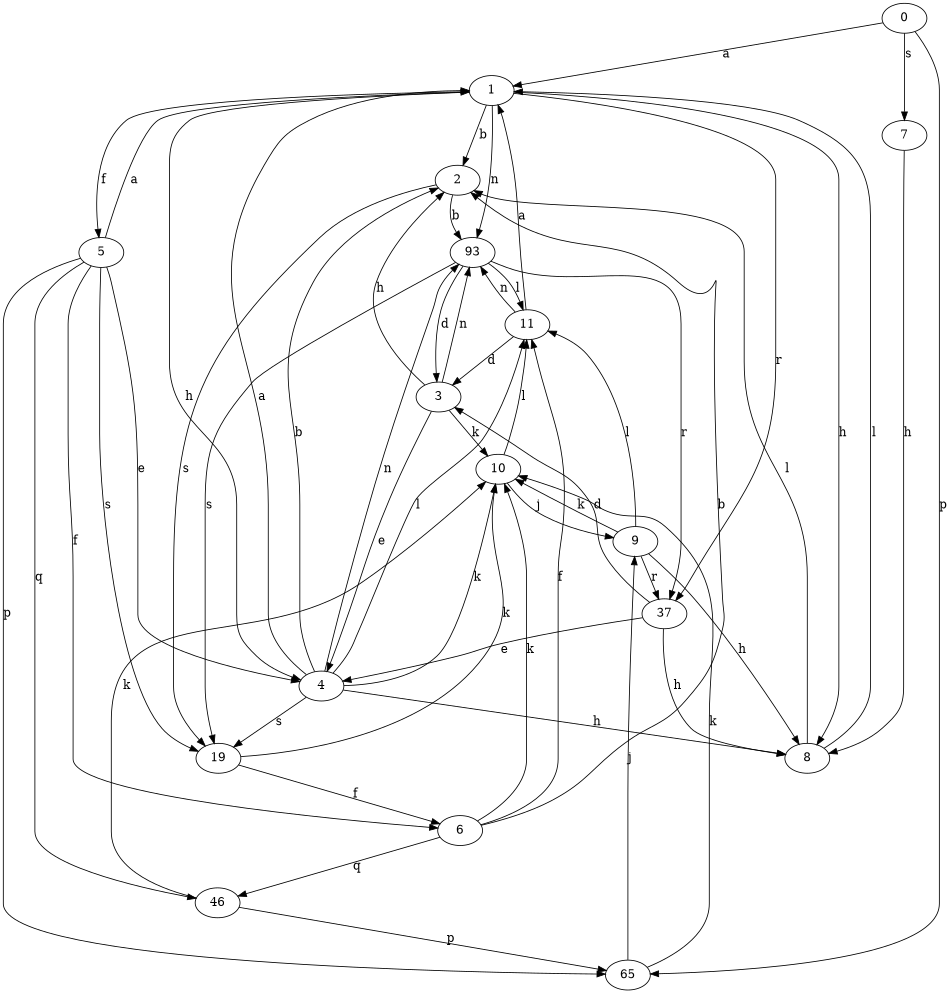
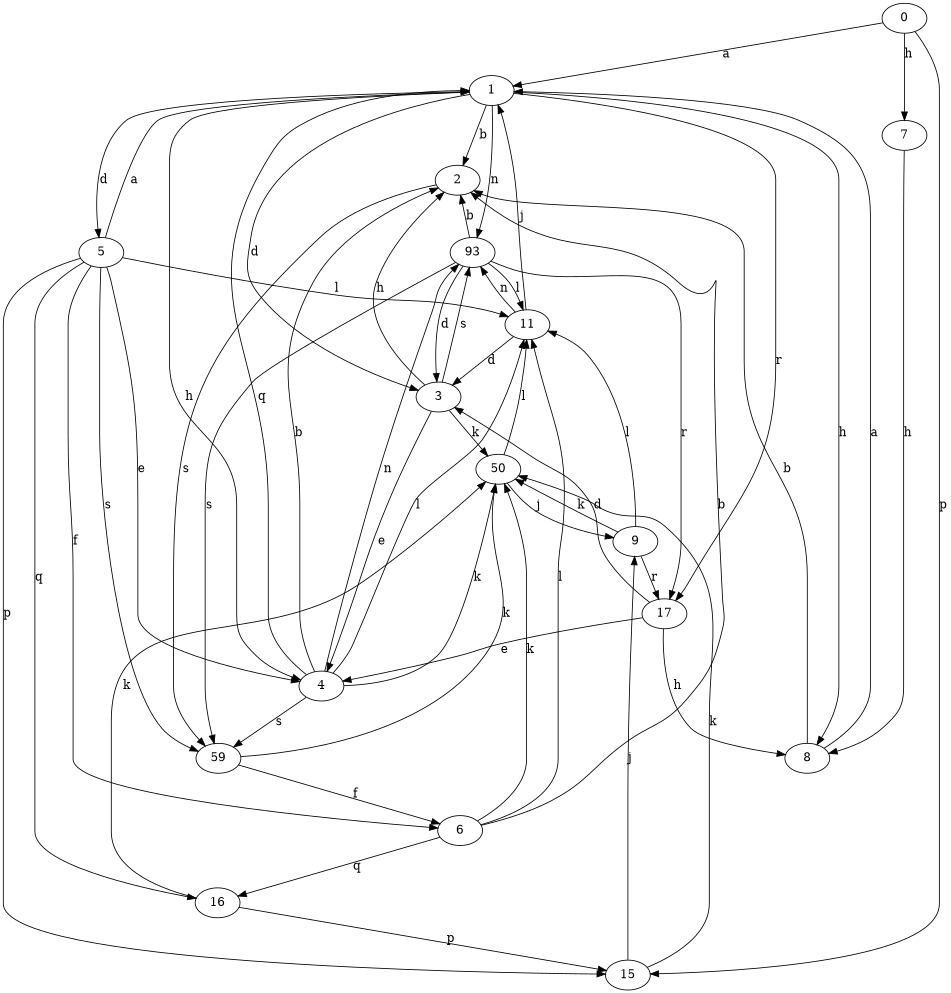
edge "0" -> "7": label "s" -> "h"
edge "1" -> "5": label "f" -> "d"
edge "2" -> "93": reversed
edge "11" -> "1": label "a" -> "j"
edge "1" -> "3": added, label "d"
edge "5" -> "11": added, label "l"
edge "3" -> "93": label "n" -> "s"
edge "4" -> "1": label "a" -> "q"
edge "8" -> "1": label "l" -> "a"
node "10": label "10" -> "50"
edge "8" -> "2": label "l" -> "b"
edge "6" -> "11": label "f" -> "l"
node "37": label "37" -> "17"
edge "9" -> "8": removed, label "h"
edge "4" -> "8": removed, label "h"
node "19": label "19" -> "59"
node "46": label "46" -> "16"
node "65": label "65" -> "15"
